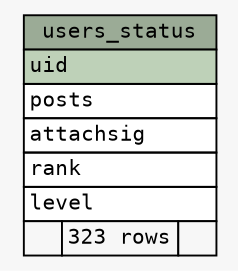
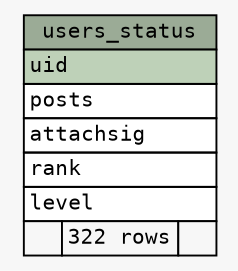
node "users_status": text "323 rows" -> "322 rows"
